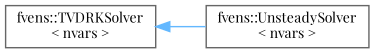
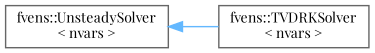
edge "fvens::UnsteadySolver < nvars >" -> "fvens::TVDRKSolver < nvars >": reversed
